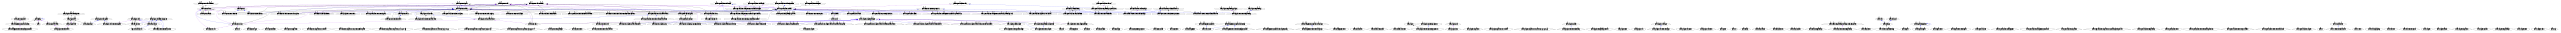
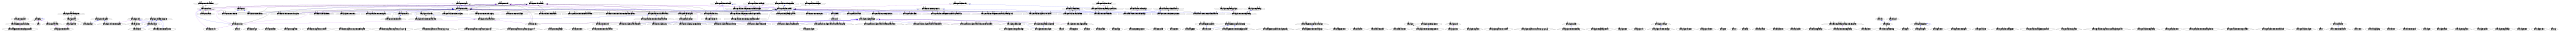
node "keywords.search.urls": label "keywords.search.urls" -> "colab.search.urls"
